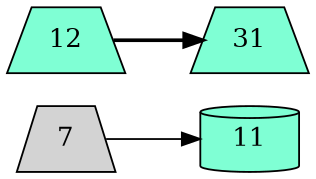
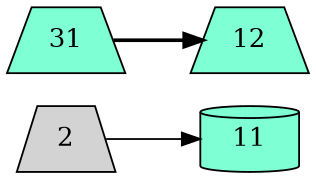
edge "12" -> "31": reversed
node "7": label "7" -> "2"
